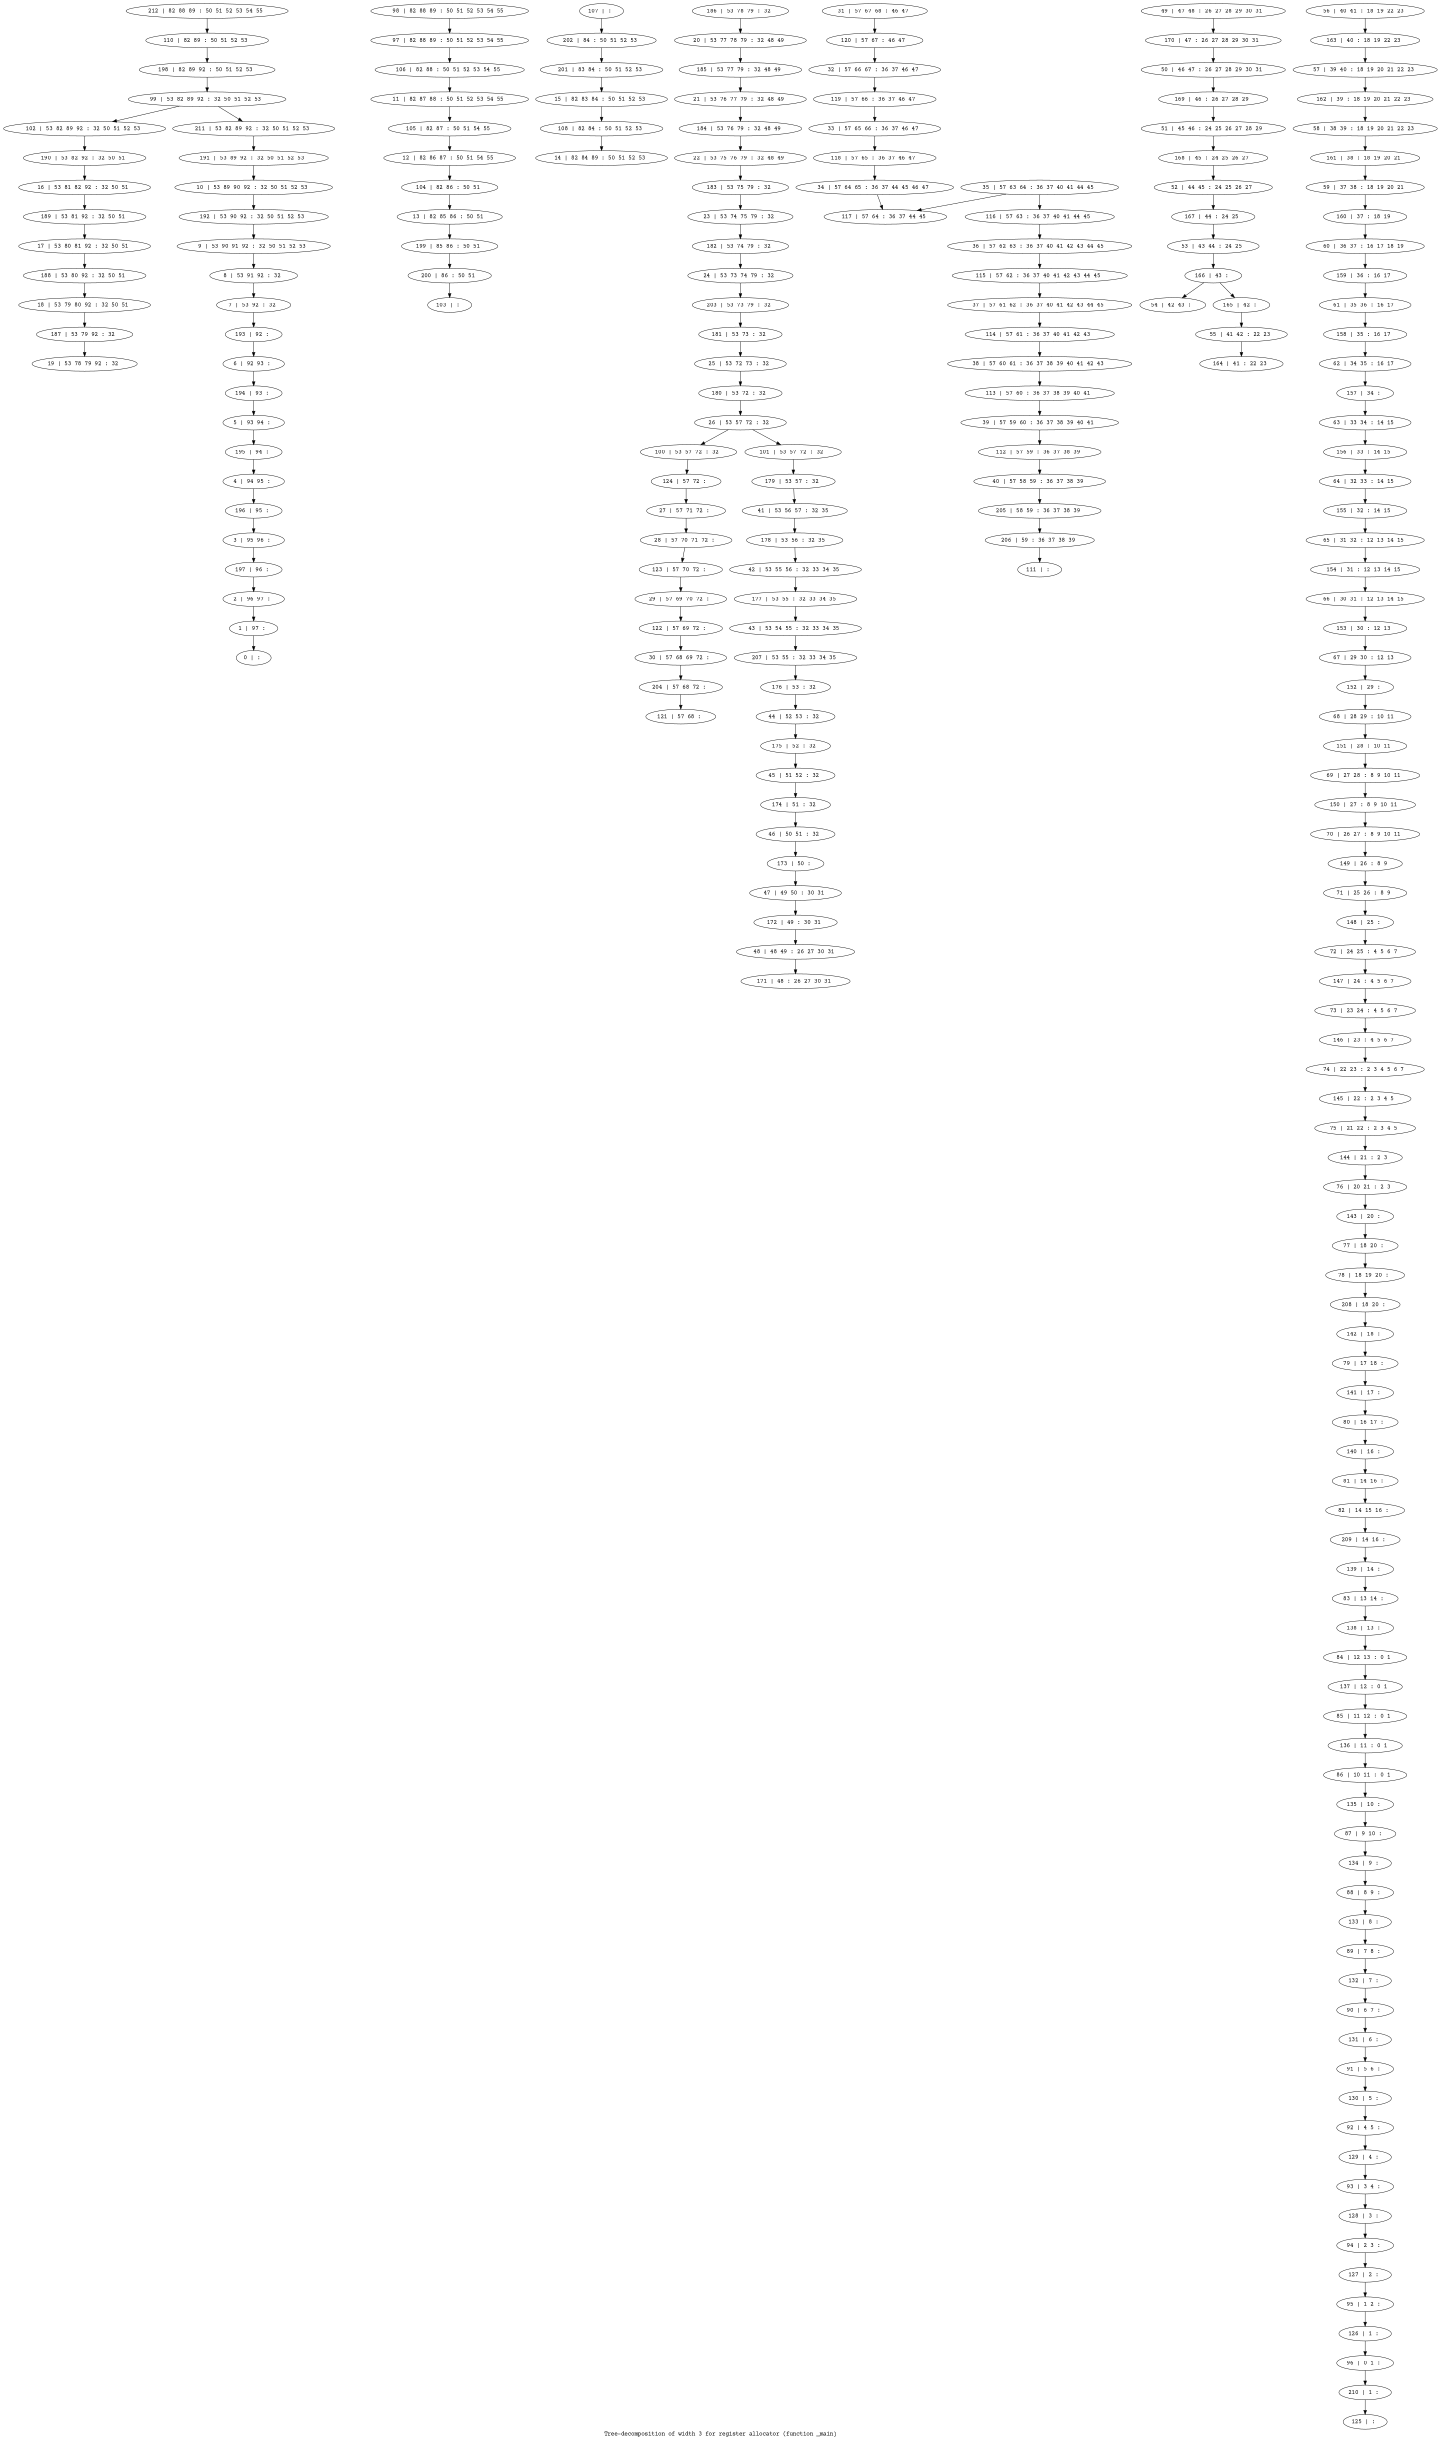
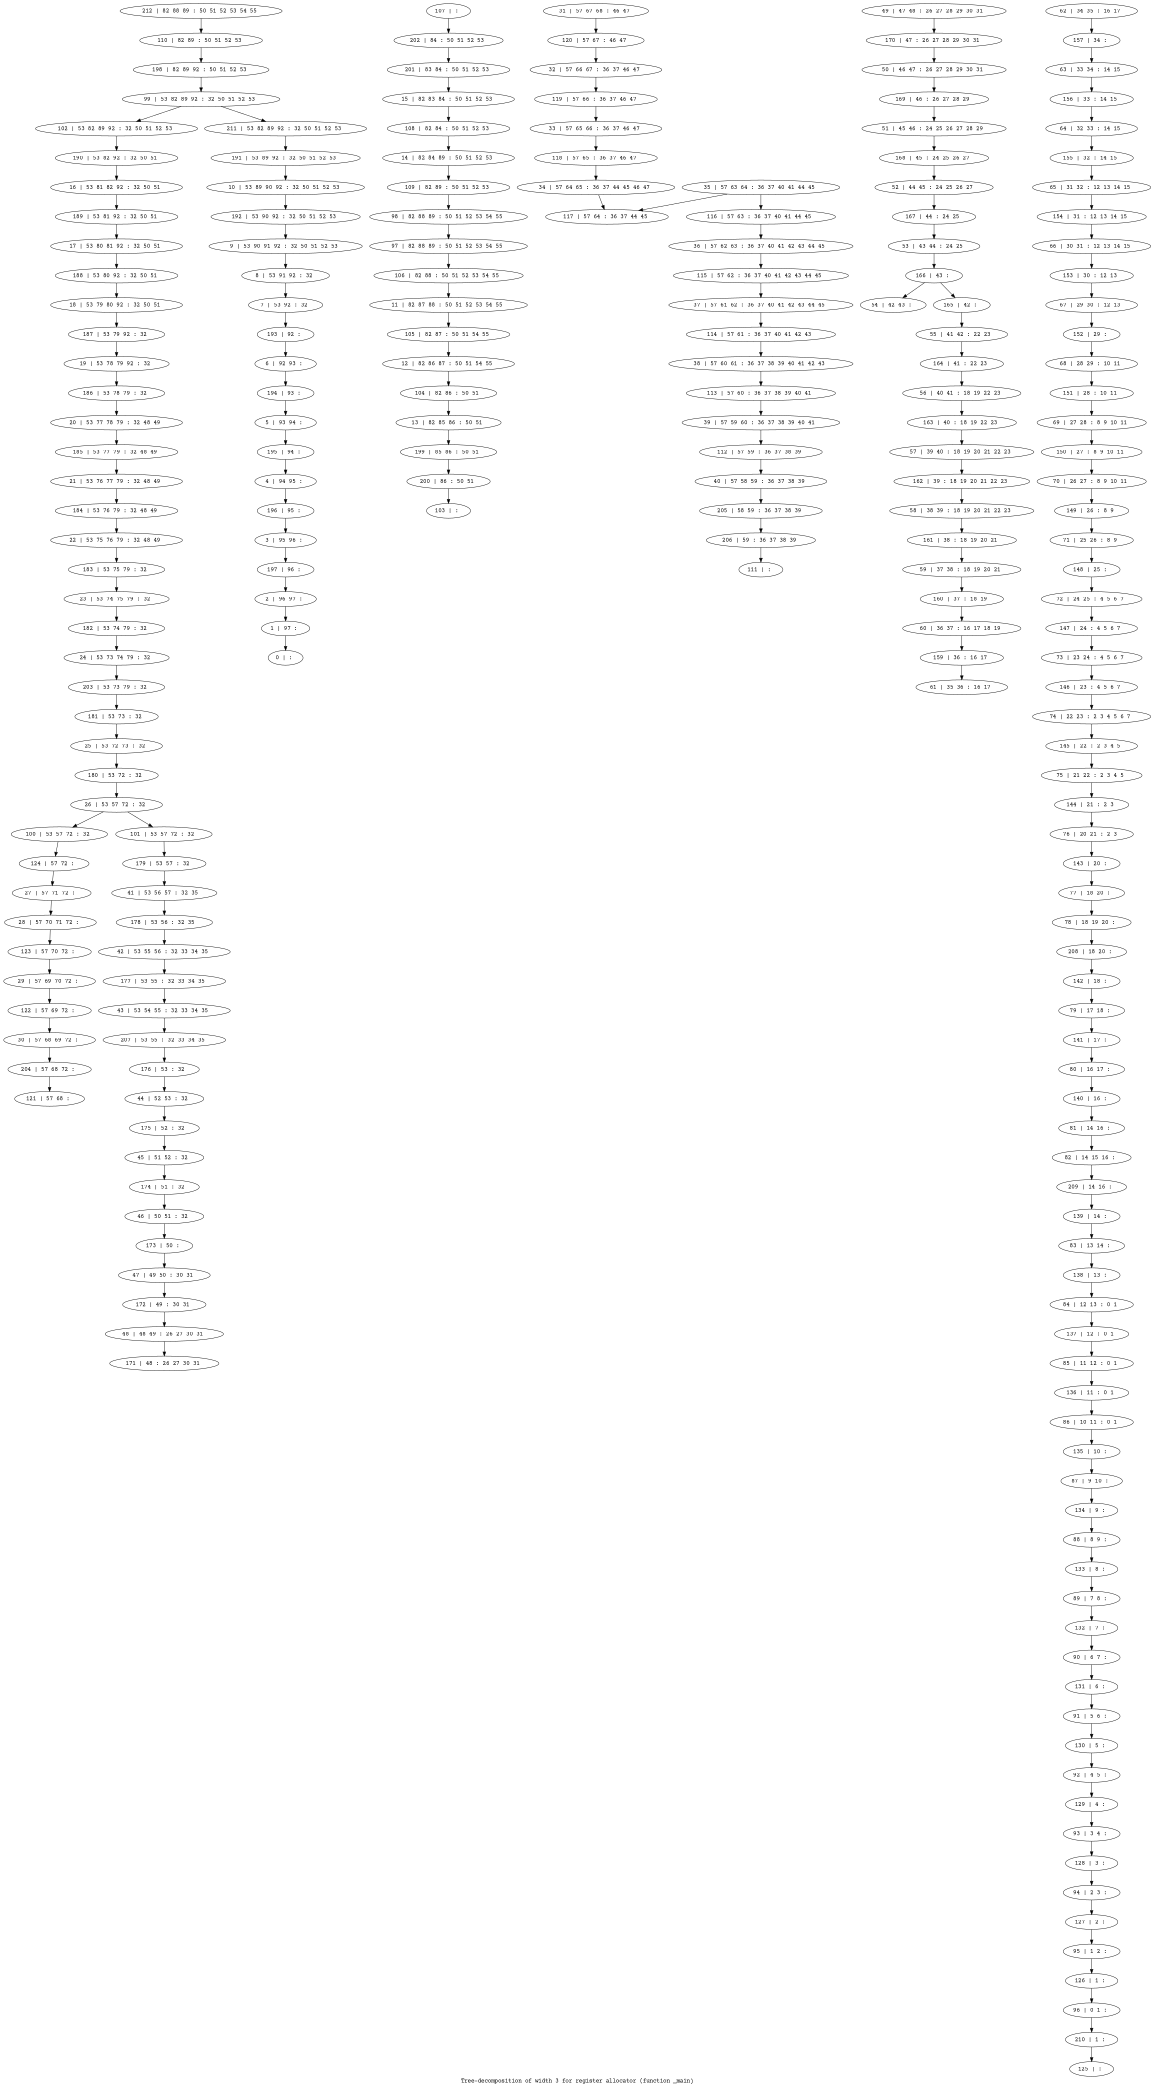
node "109 | 82 89 : 50 51 52 53": added
node "158 | 35 : 16 17": removed
edge "19 | 53 78 79 92 : 32" -> "186 | 53 78 79 : 32": added
edge "164 | 41 : 22 23" -> "56 | 40 41 : 18 19 22 23": added
